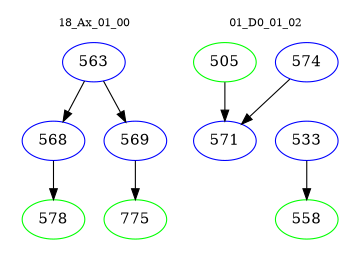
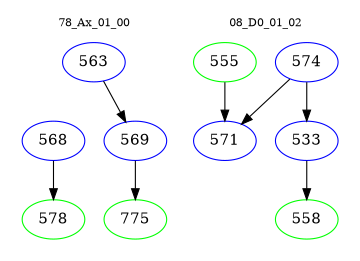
cluster "18_Ax_01_00": label "18_Ax_01_00" -> "78_Ax_01_00"
cluster "01_D0_01_02": label "01_D0_01_02" -> "08_D0_01_02"
node "505": label "505" -> "555"
edge "563" -> "568": removed
edge "574" -> "533": added
